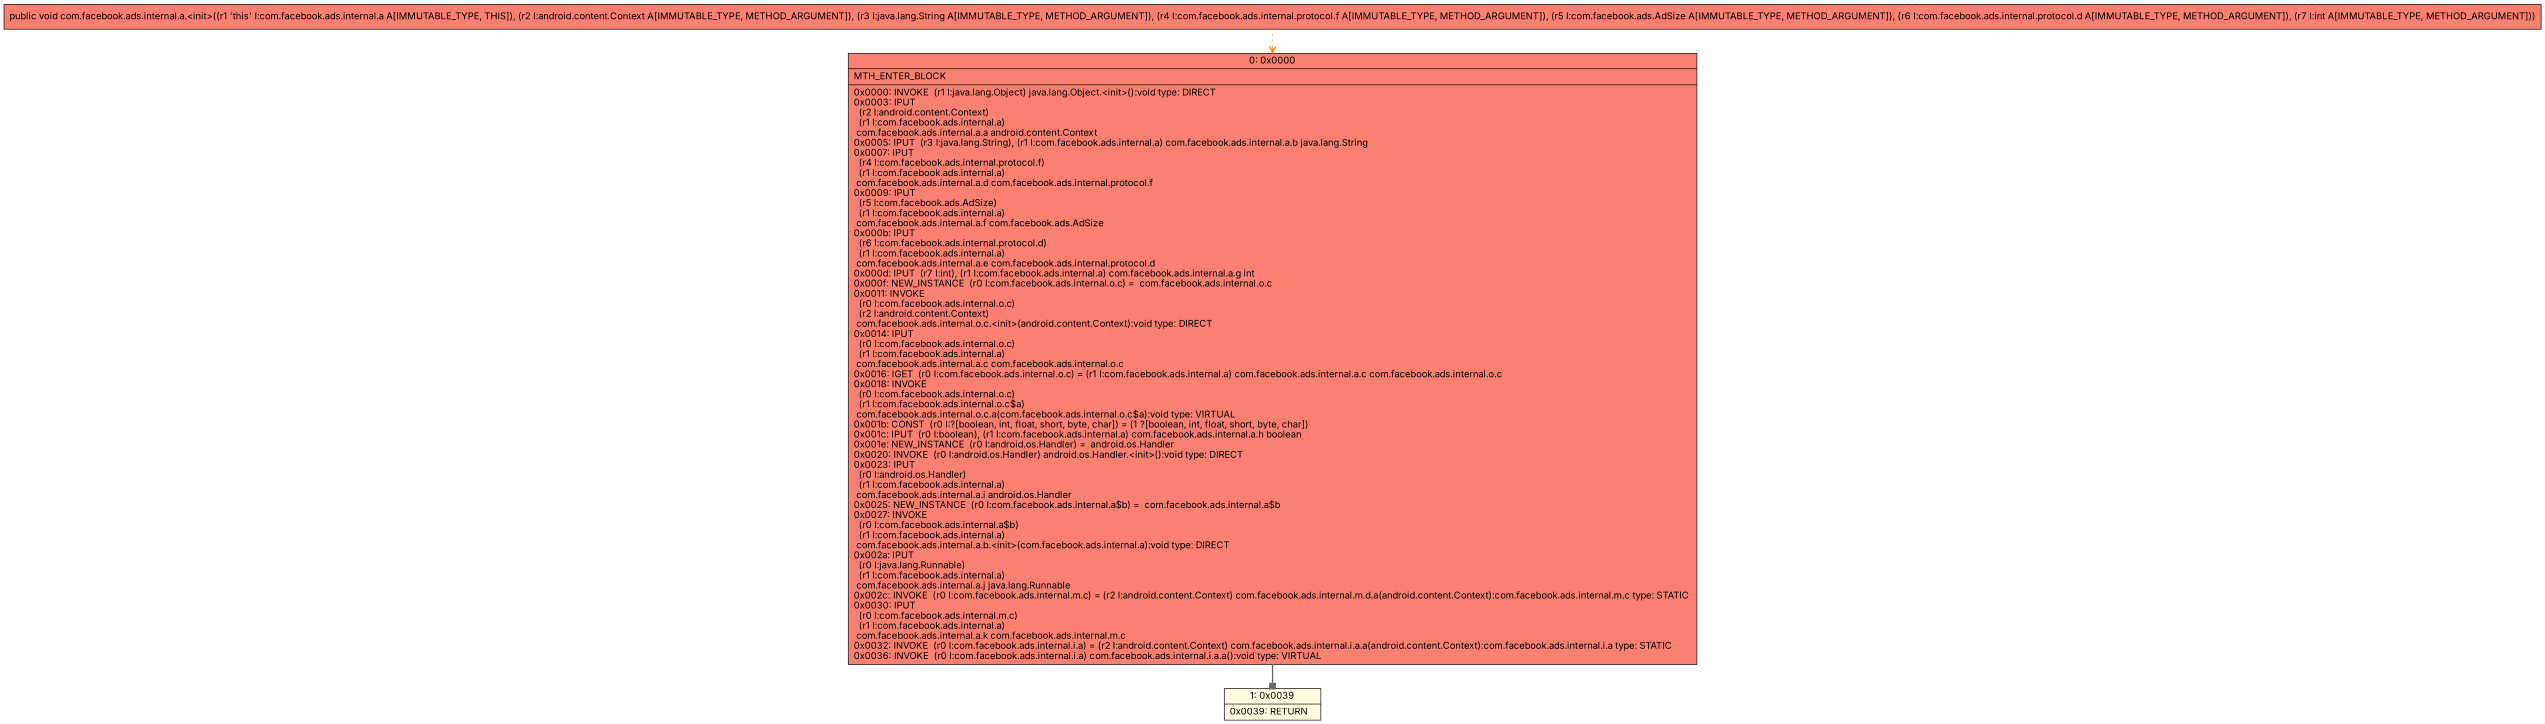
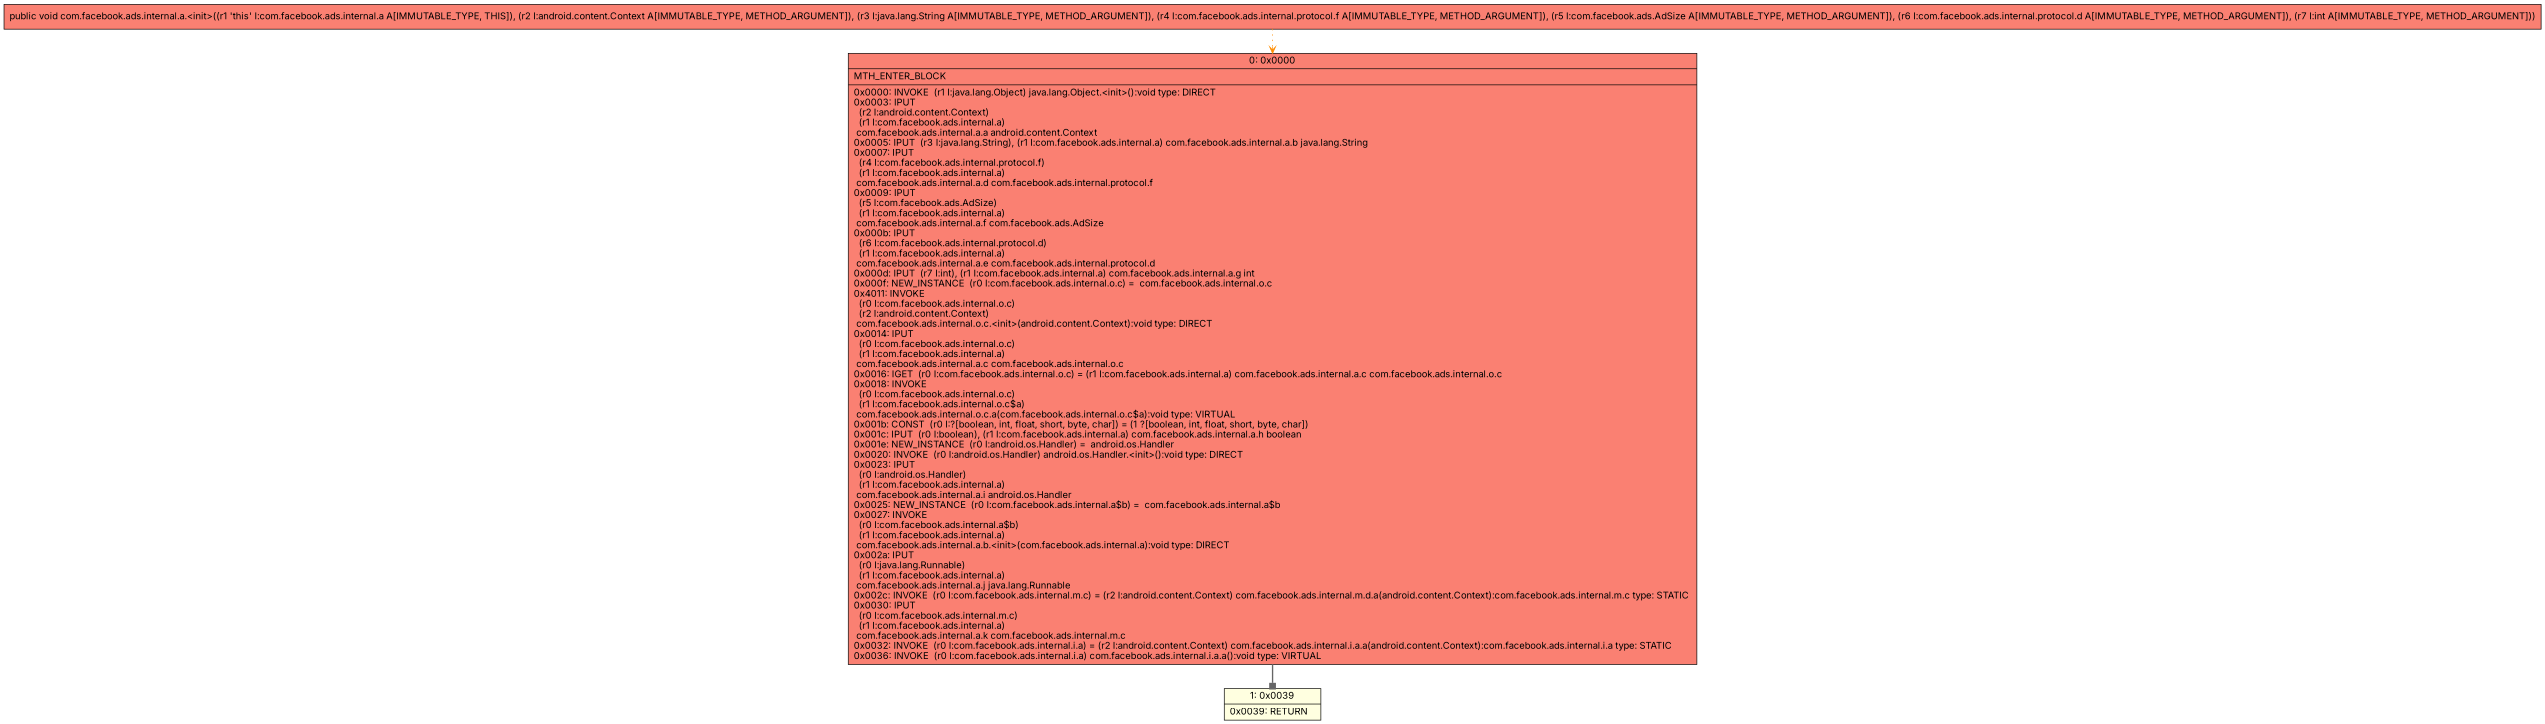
node "0: 0x0000": text "0x0011: INVOKE" -> "0x4011: INVOKE"
